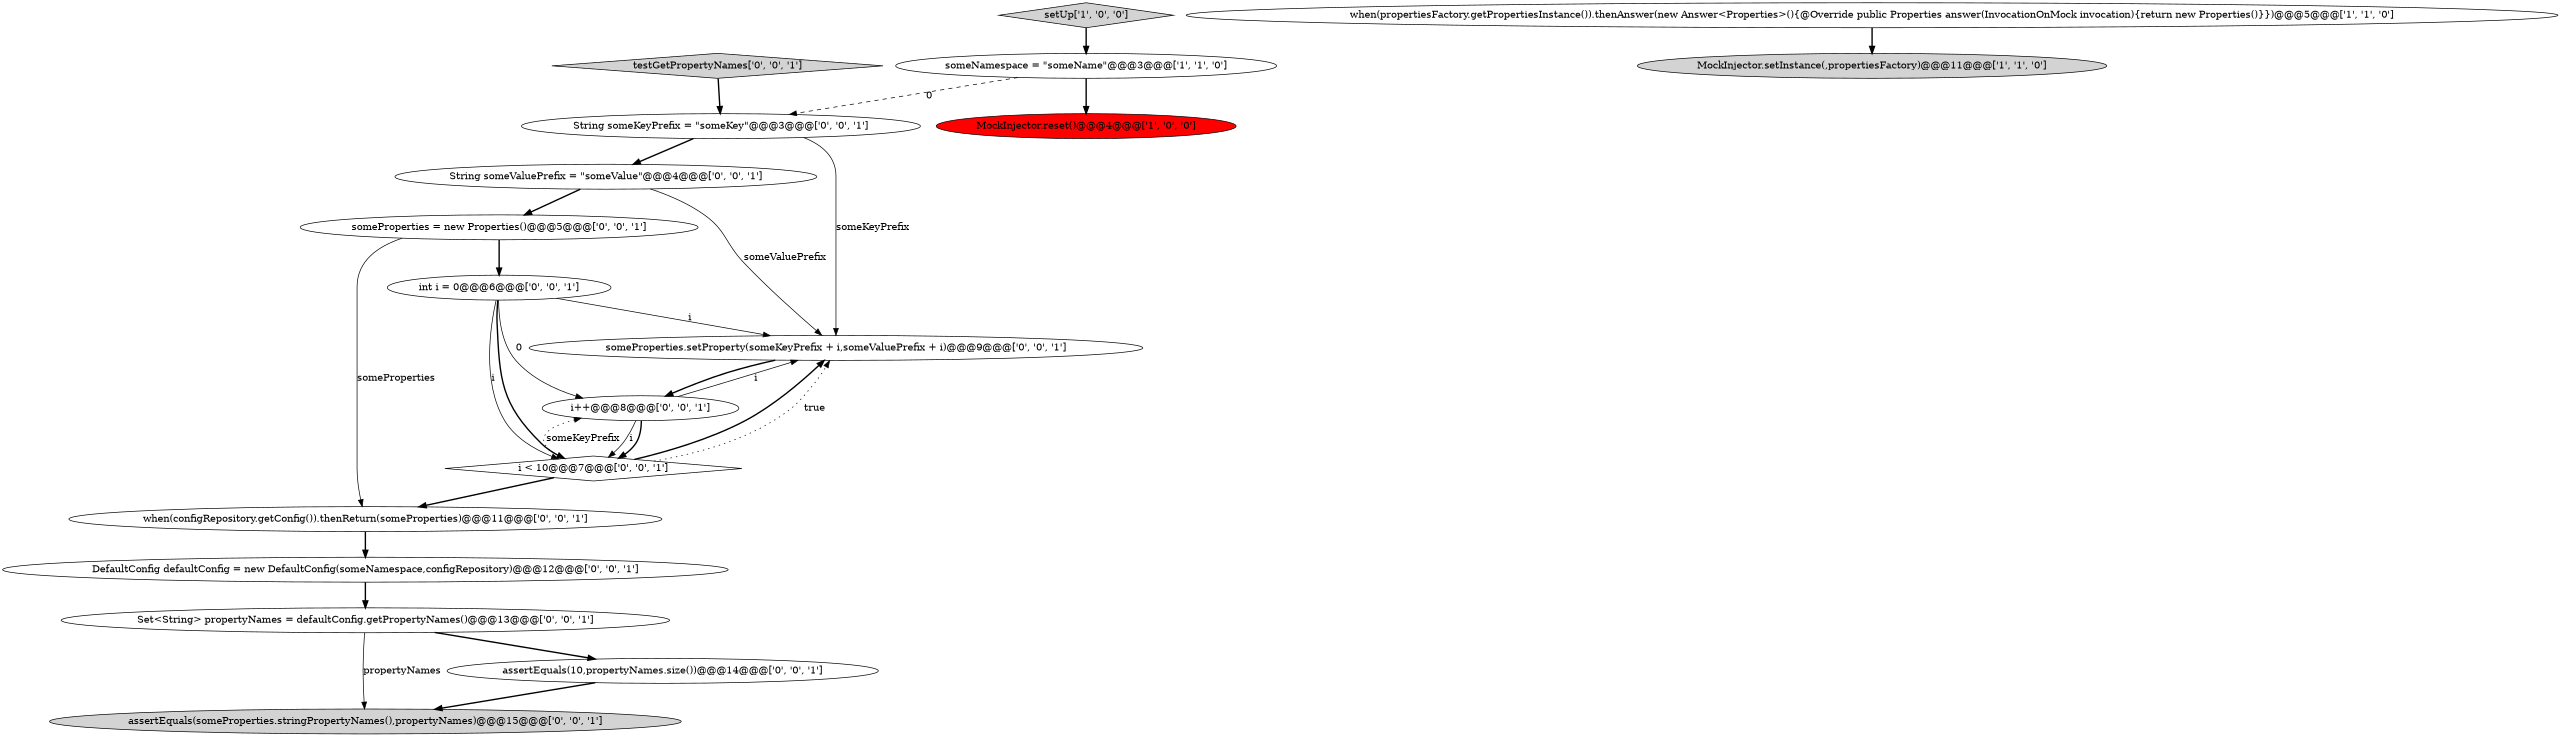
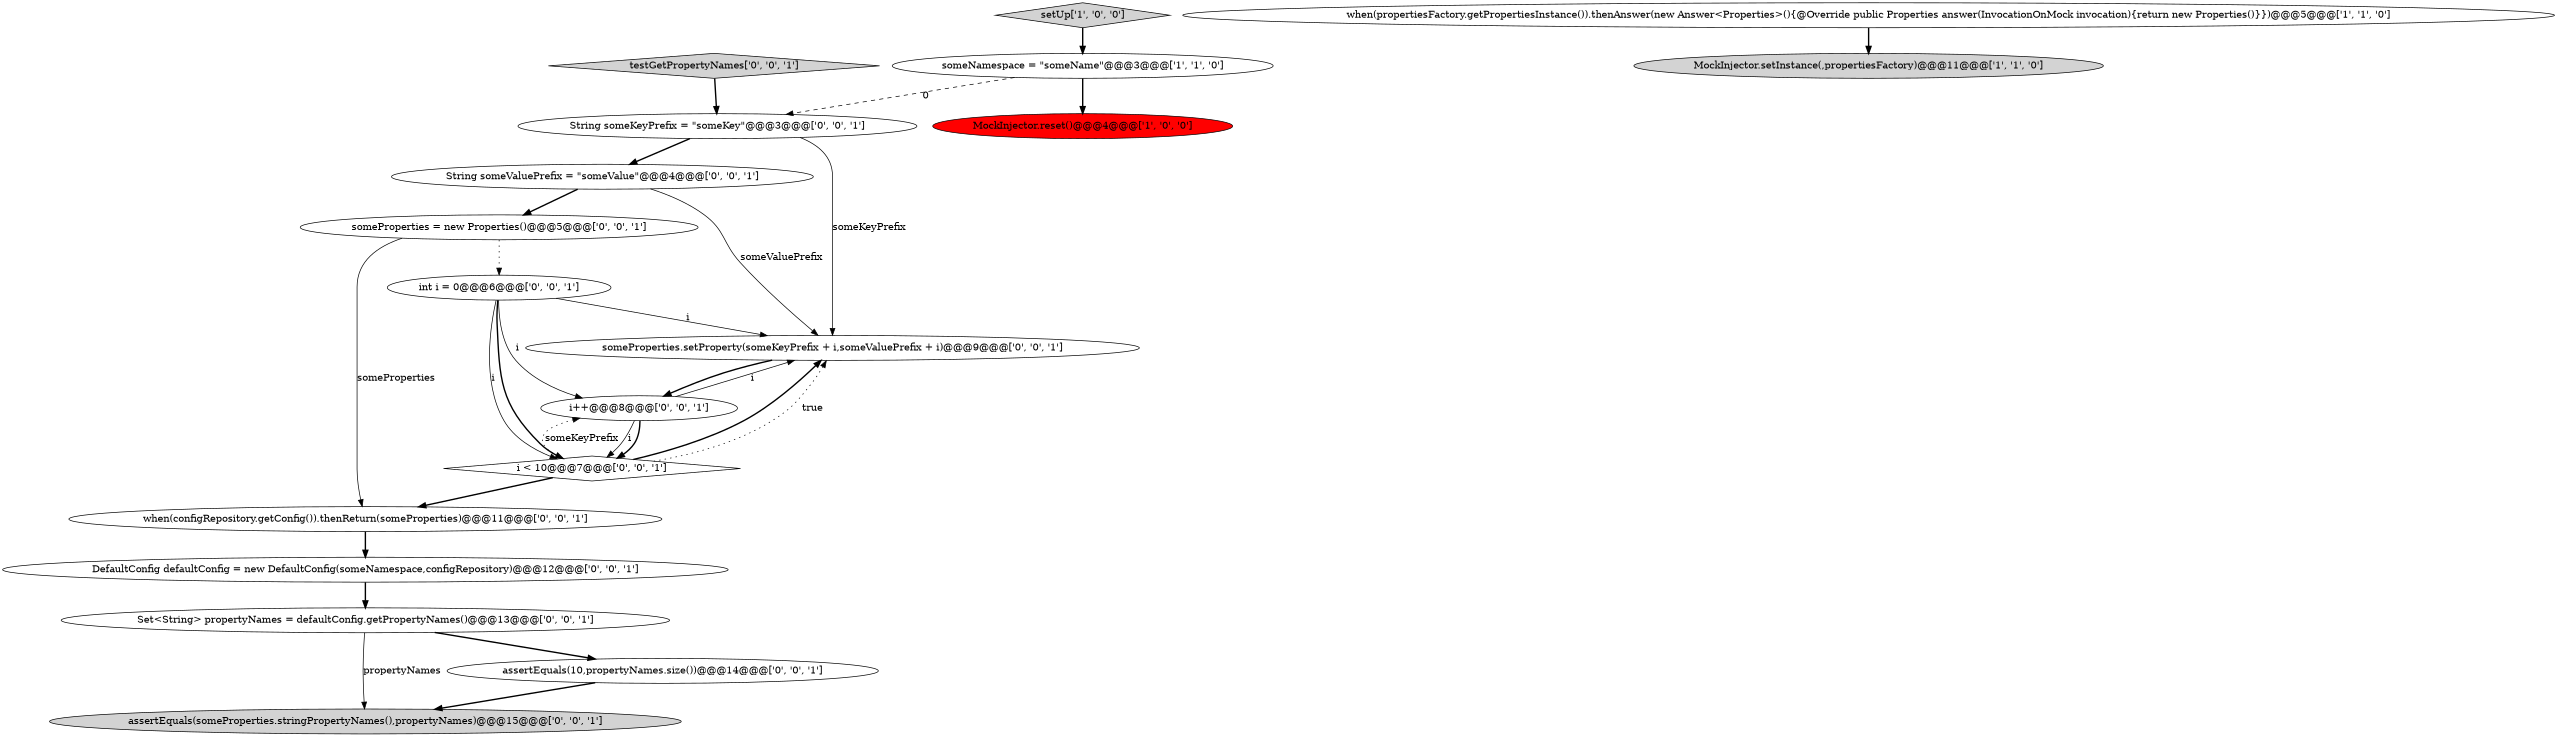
edge "someProperties = new Properties()@@@5@@@['0', '0', '1']" -> "int i = 0@@@6@@@['0', '0', '1']": style bold -> dotted
edge "int i = 0@@@6@@@['0', '0', '1']" -> "i++@@@8@@@['0', '0', '1']": label "0" -> "i"
